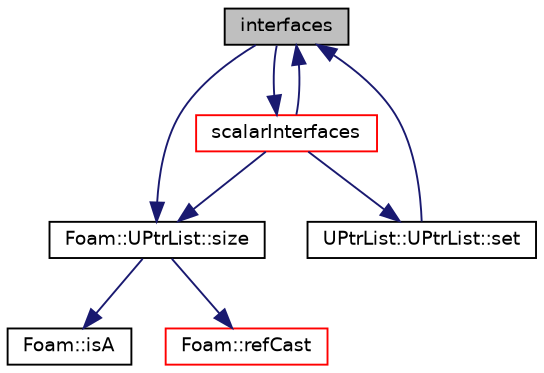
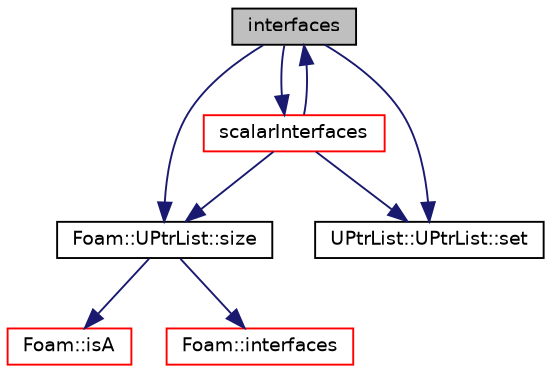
edge "UPtrList::UPtrList::set" -> "interfaces": reversed
node "Foam::isA": color black -> red
node "Foam::refCast": label "Foam::refCast" -> "Foam::interfaces"
